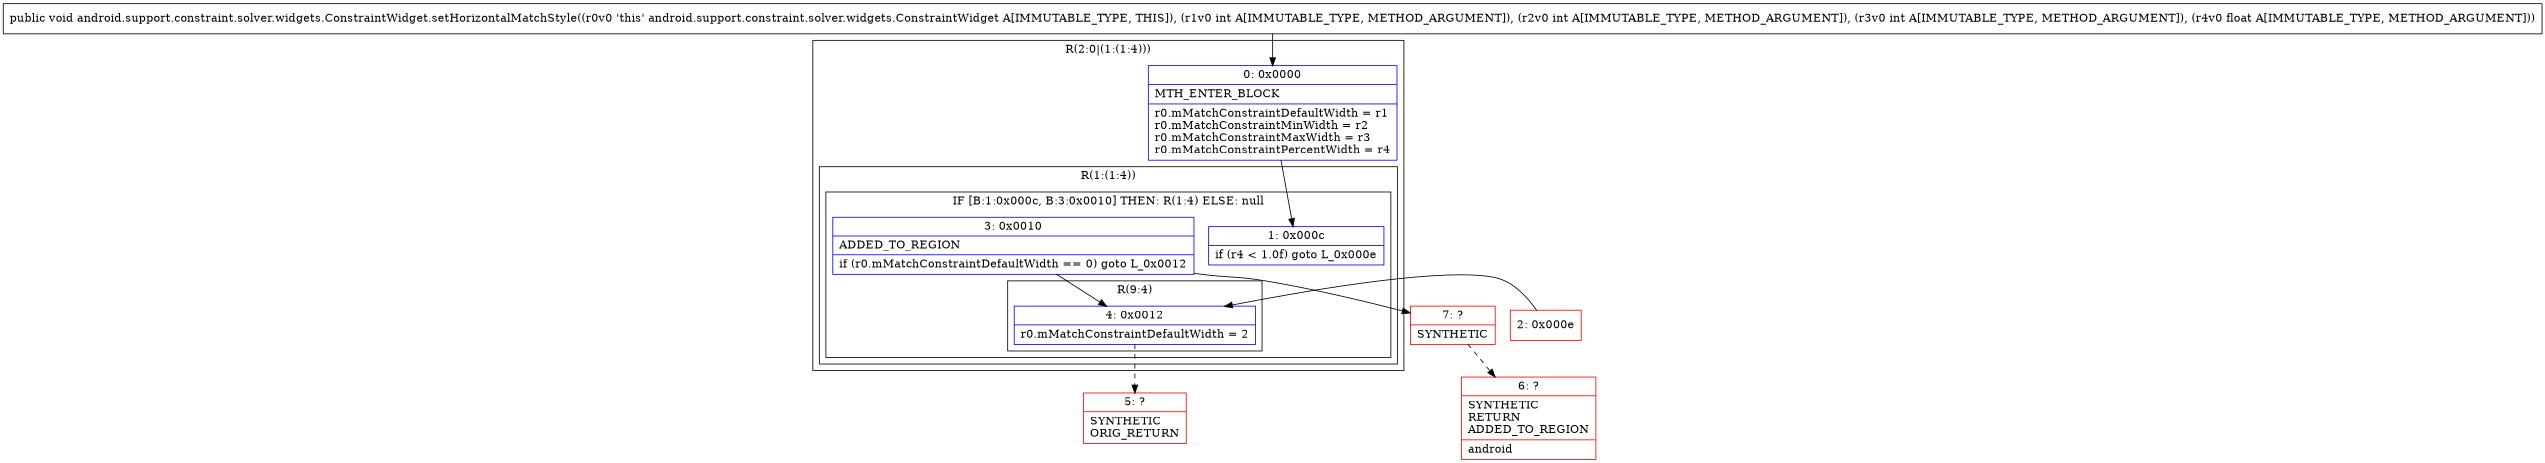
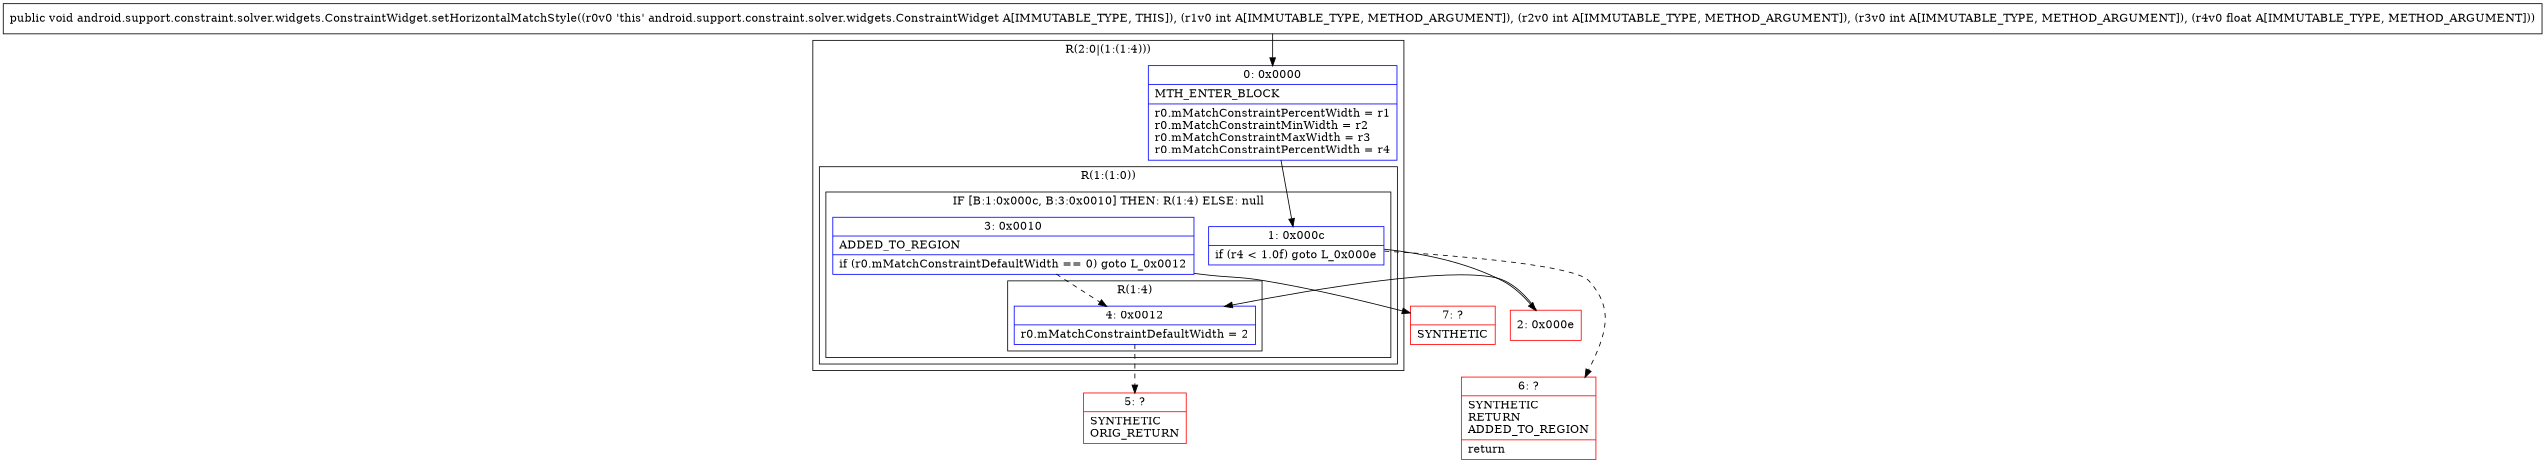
node "0: 0x0000": text "r0.mMatchConstraintDefaultWidth = r1" -> "r0.mMatchConstraintPercentWidth = r1"
cluster "R(1:(1:4))": label "R(1:(1:4))" -> "R(1:(1:0))"
edge "1: 0x000c" -> "2: 0x000e": added
edge "3: 0x0010" -> "4: 0x0012": style solid -> dashed
cluster "R(9:4)": label "R(9:4)" -> "R(1:4)"
edge "7: ?" -> "6: ?": now "1: 0x000c" -> "6: ?"
node "6: ?": text "android" -> "return"
